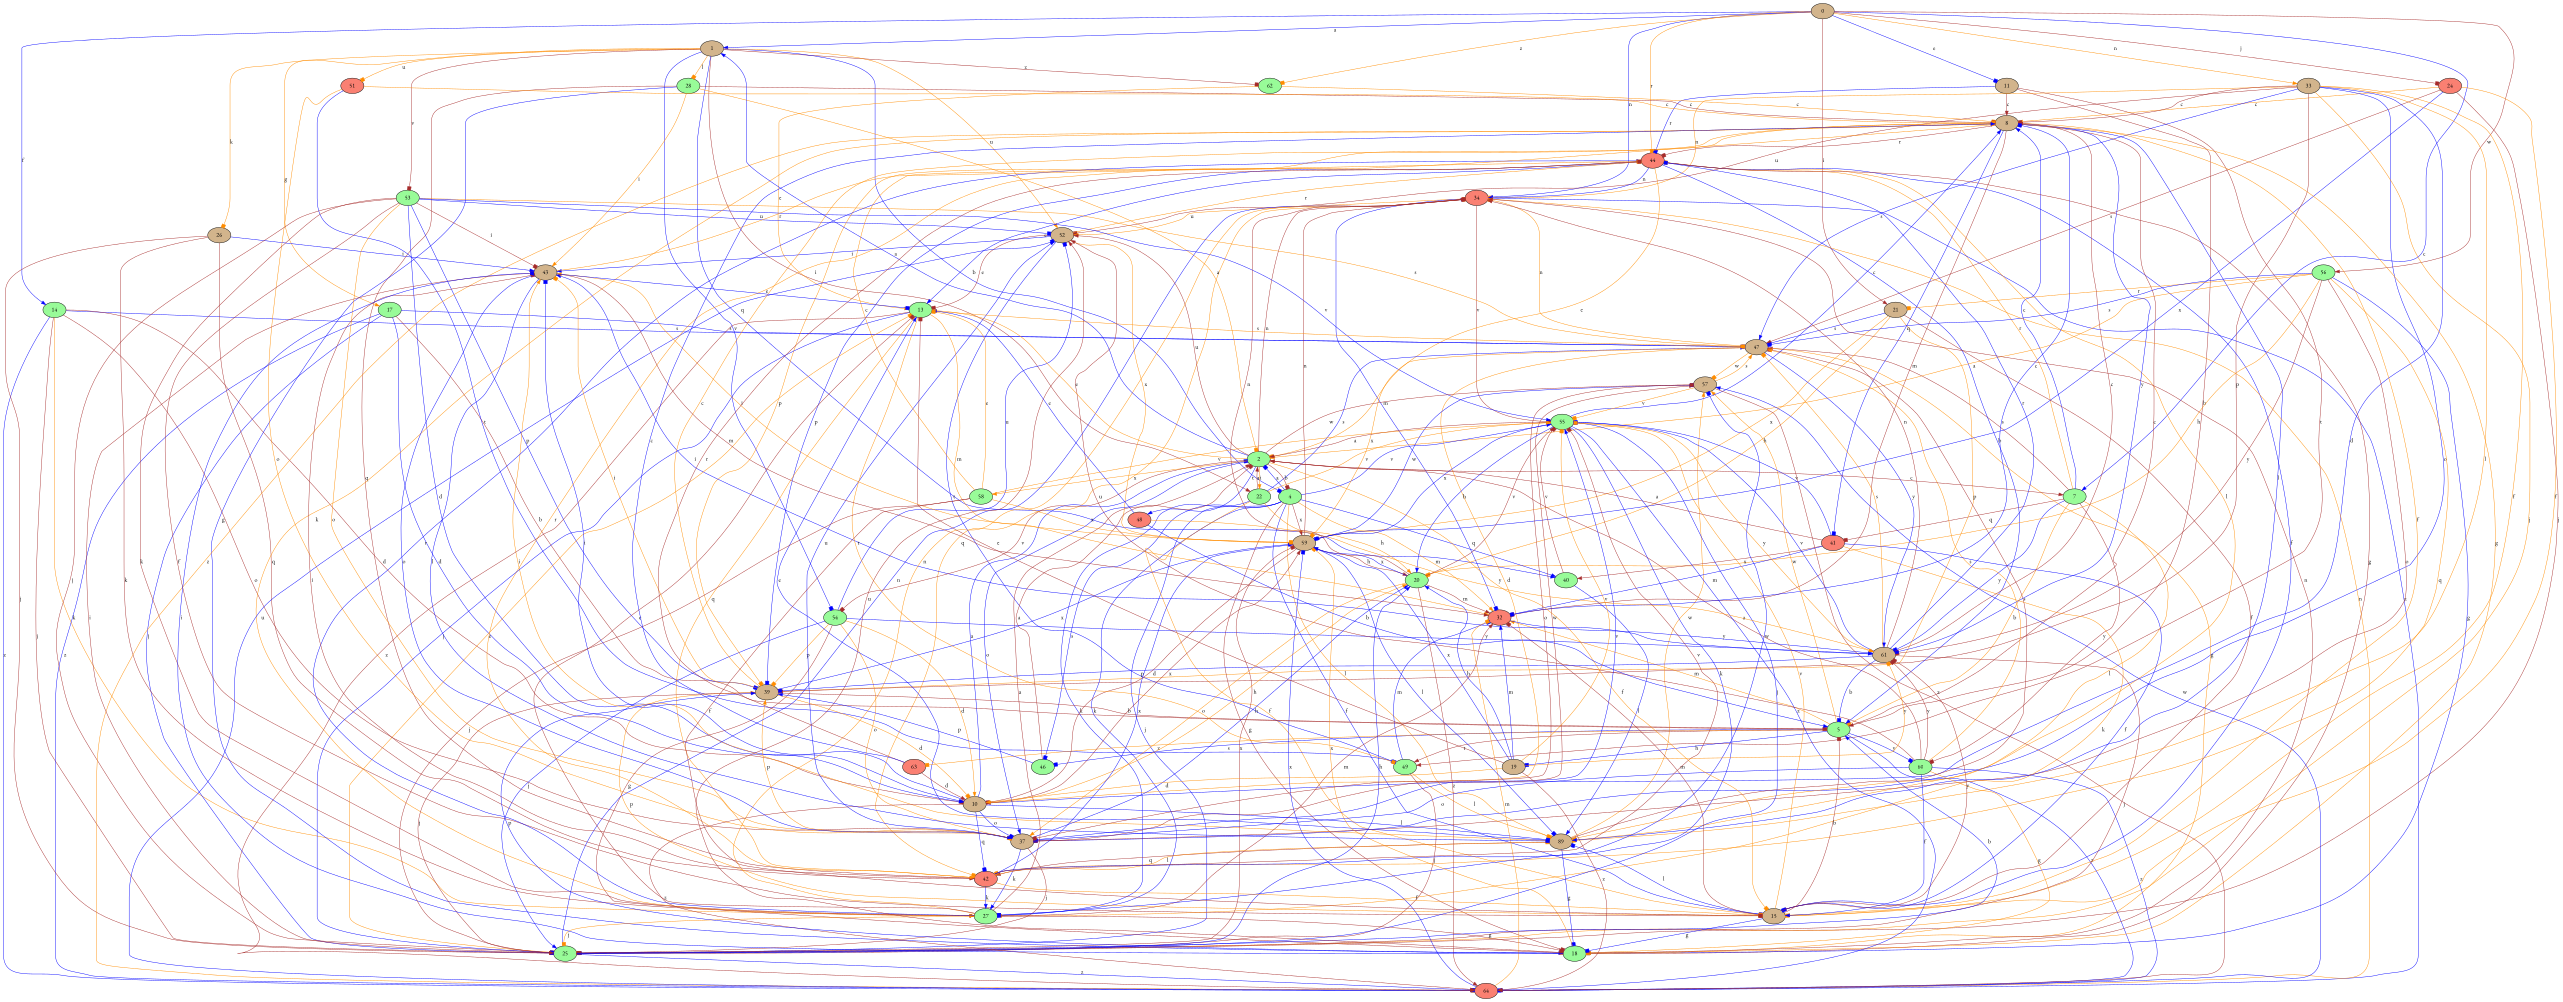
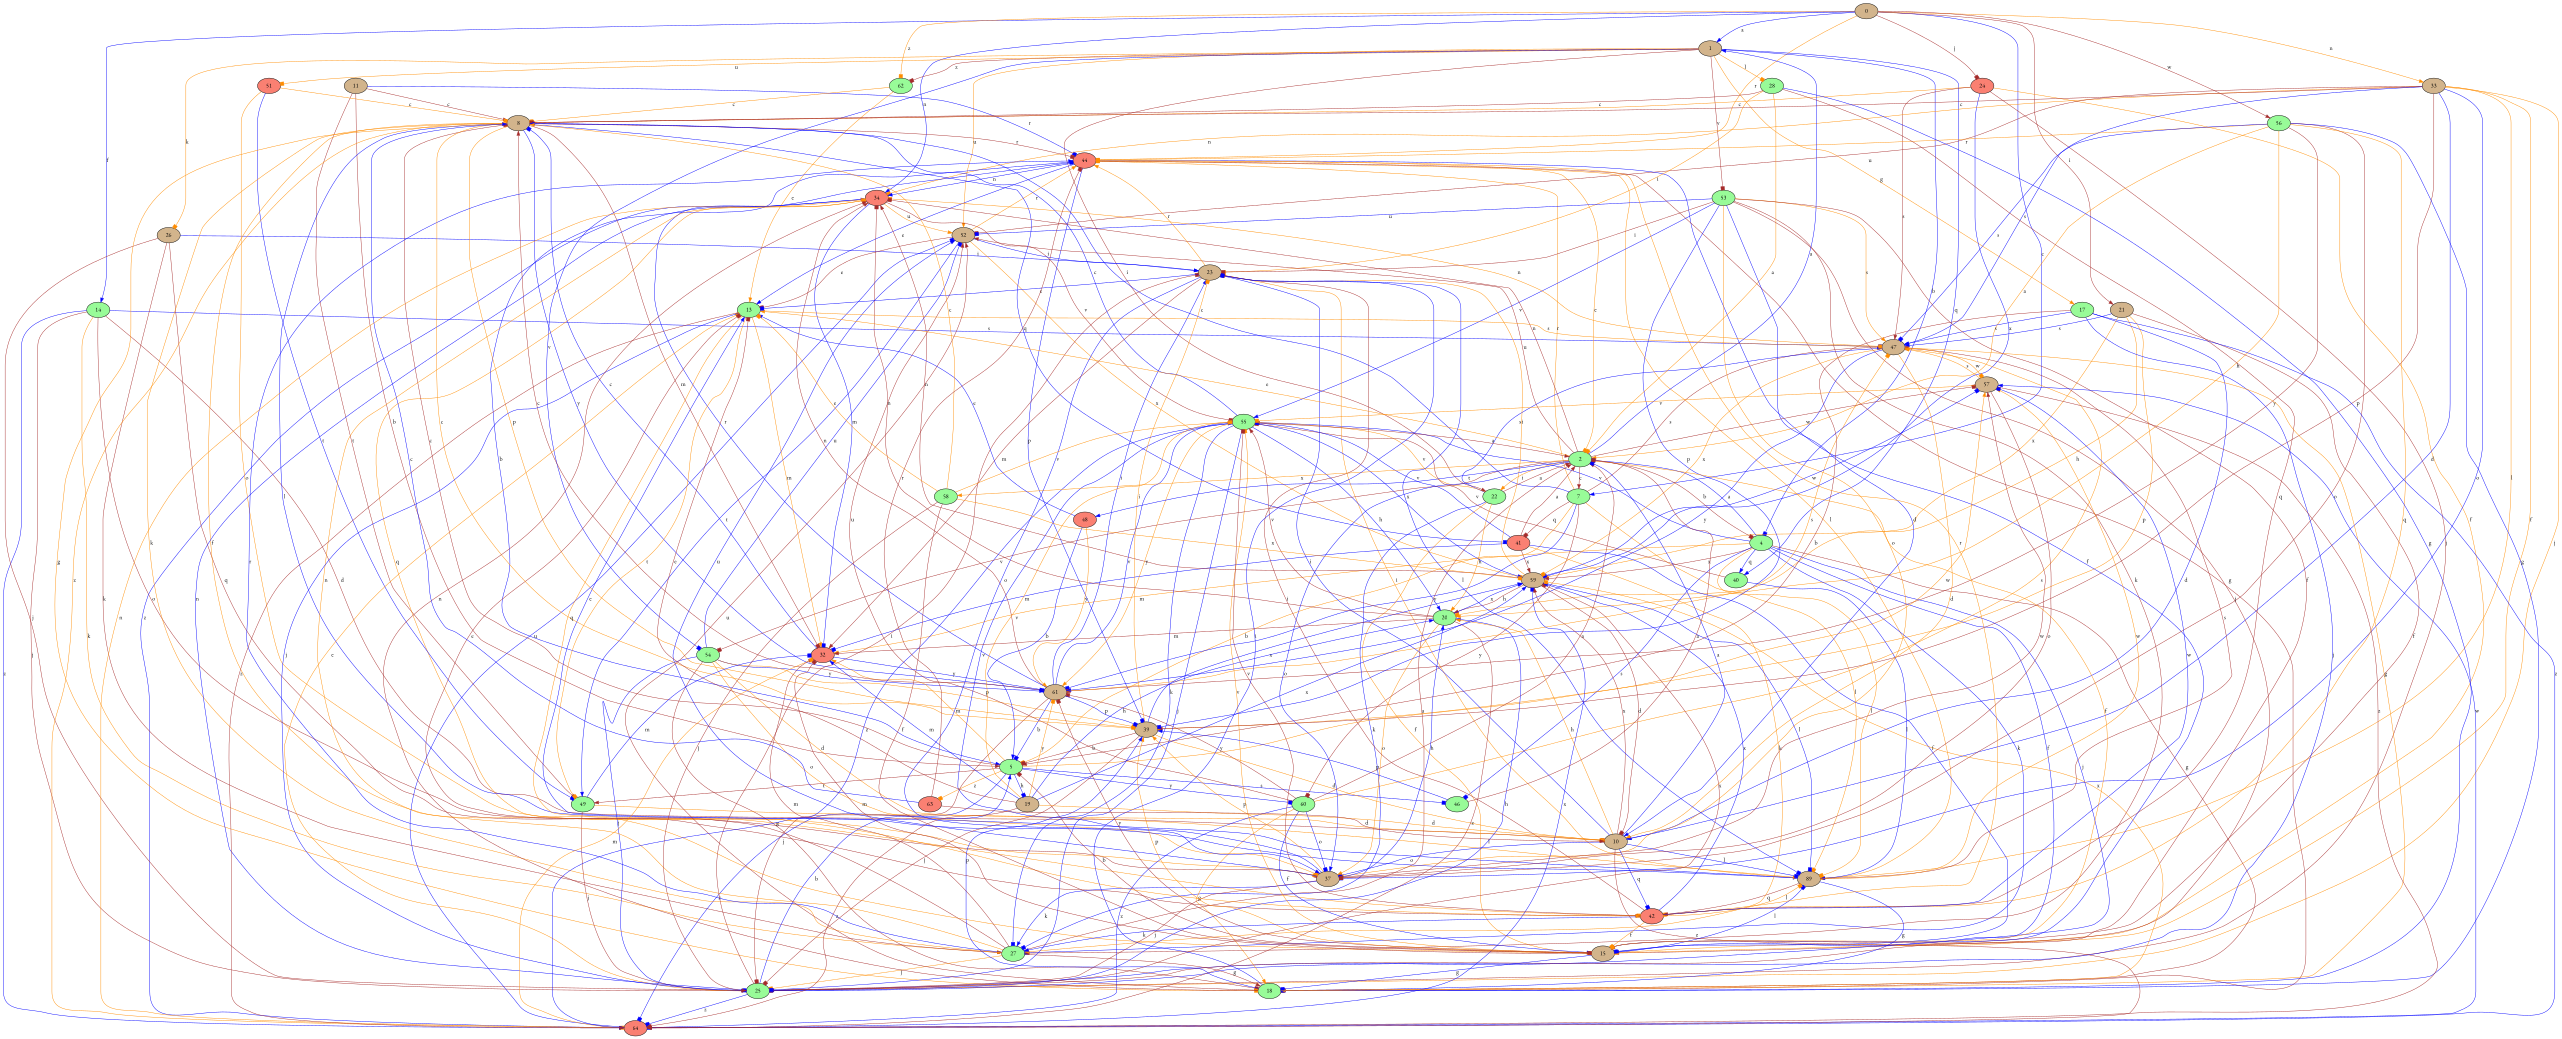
edge "0" -> "11": removed, label "e"
node "43": label "43" -> "23"
edge "56" -> "21": now "56" -> "44"
edge "41" -> "40": now "41" -> "59"
edge "25" -> "55": reversed
